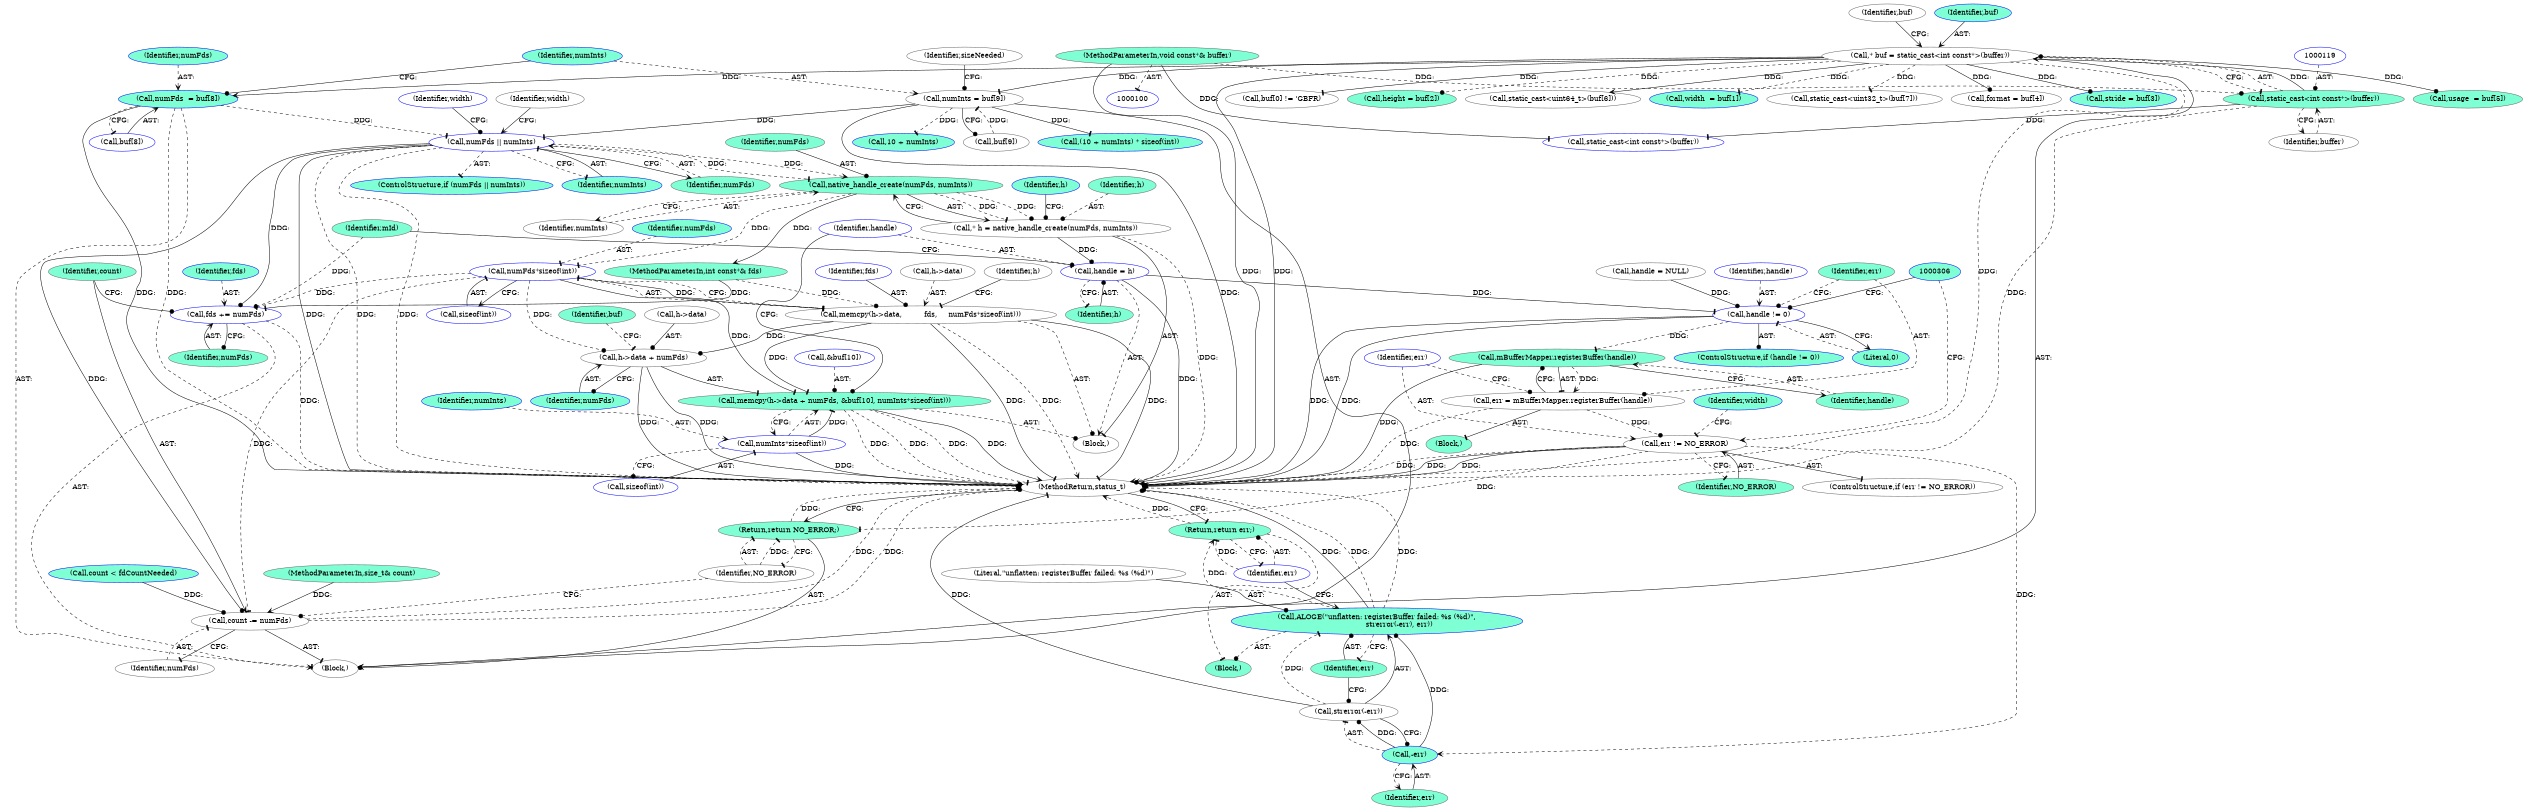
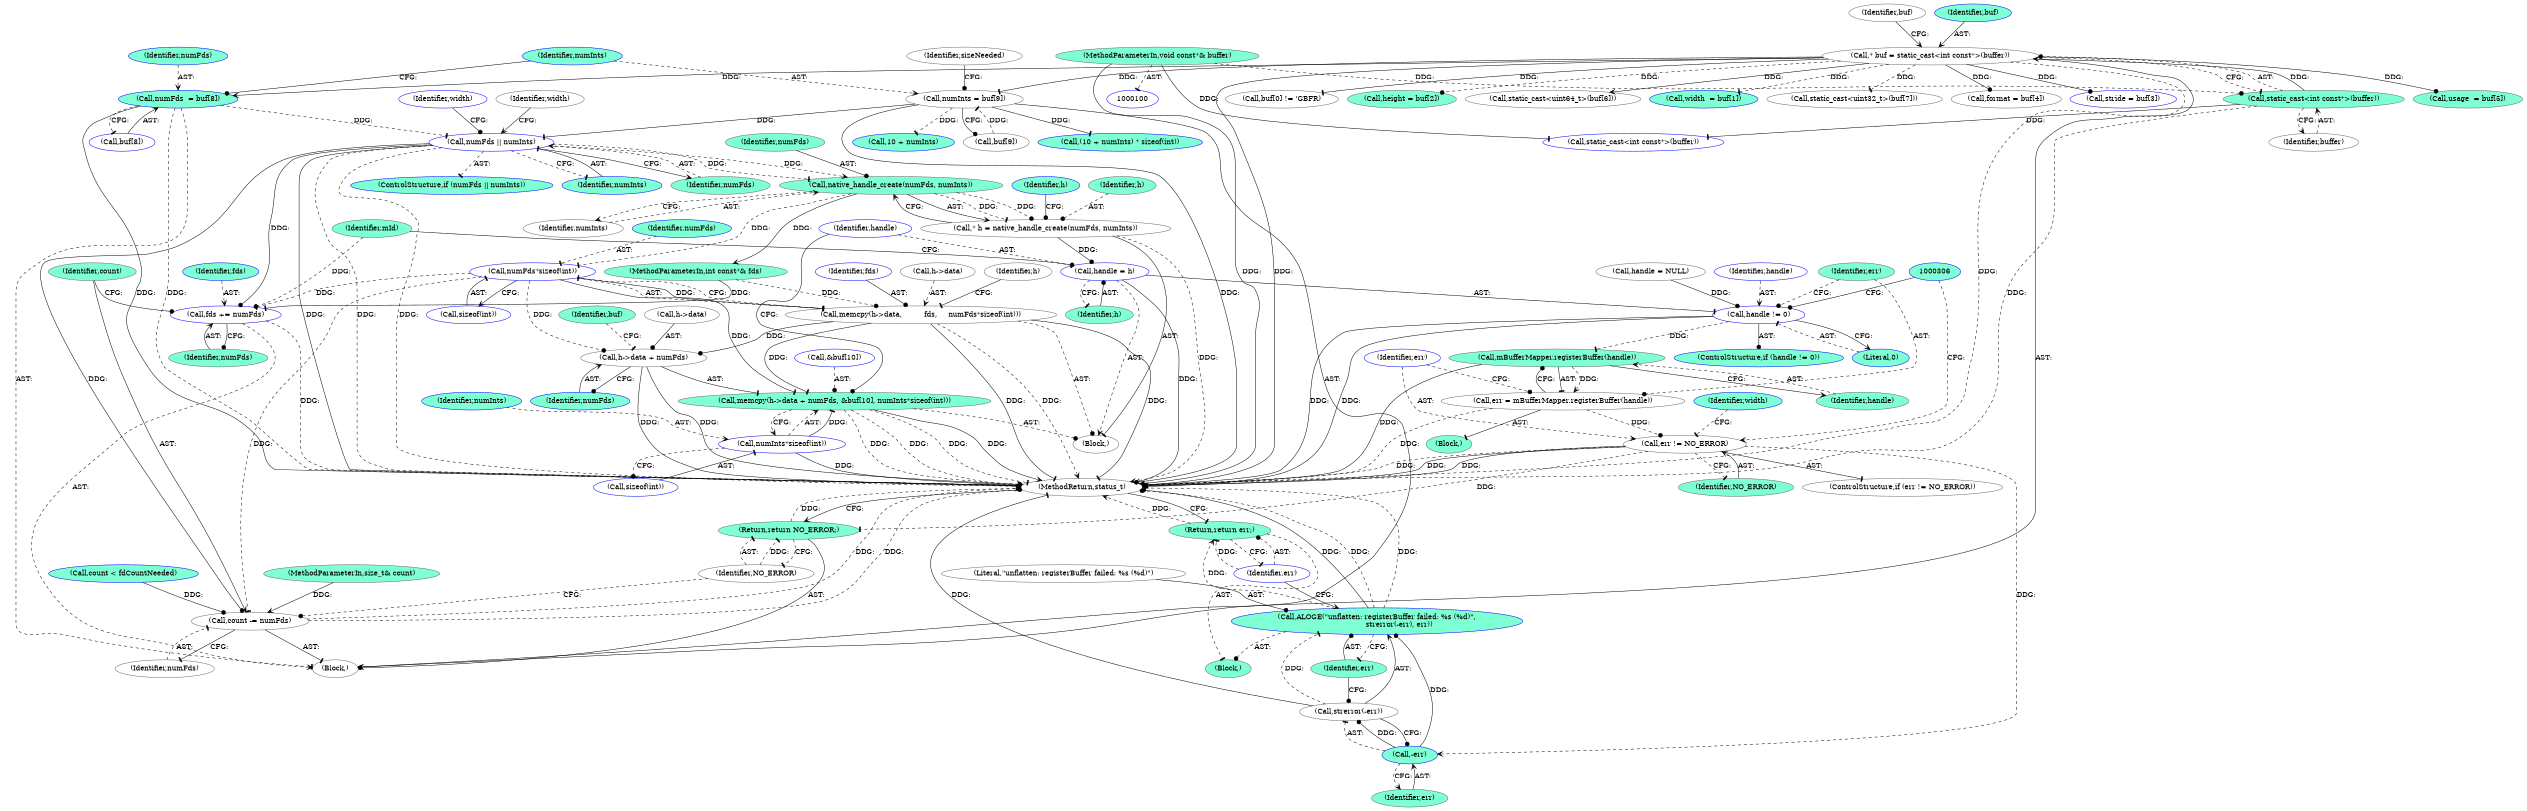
node "1000119": removed
node "(Call,stride = buf[3])": fillcolor aquamarine -> white
edge "(Call,handle = h)" -> "(Call,handle != 0)": label "DDG: " -> "AST: "
